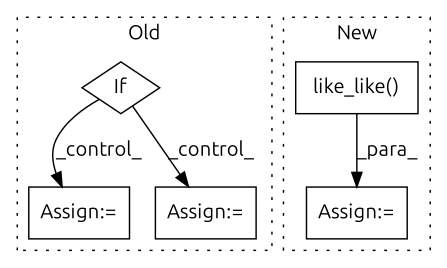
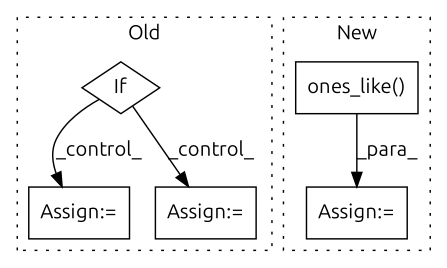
node "like_like()": label "like_like()" -> "ones_like()"
